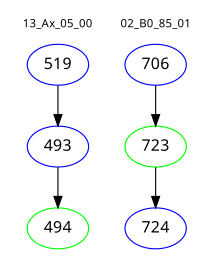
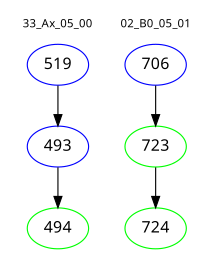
cluster "13_Ax_05_00": label "13_Ax_05_00" -> "33_Ax_05_00"
cluster "02_B0_85_01": label "02_B0_85_01" -> "02_B0_05_01"
node "724": color blue -> green
